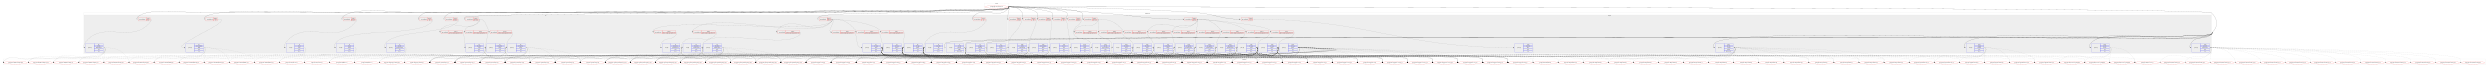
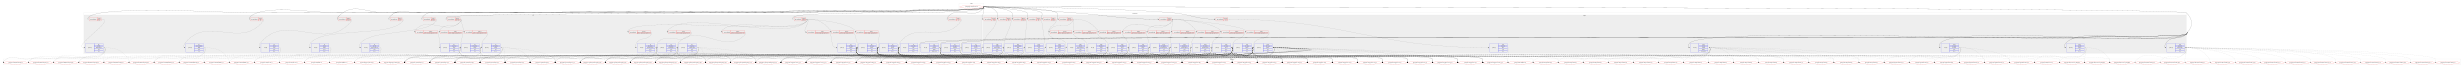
node "portage://dev-embedded/libftdi-9999": removed
